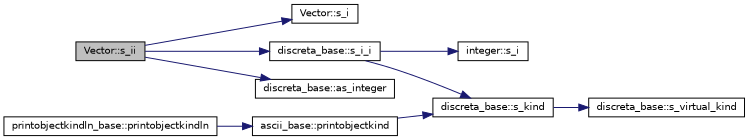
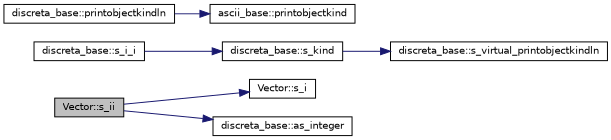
edge "Vector::s_ii" -> "discreta_base::s_i_i": removed
node "integer::s_i": removed
node "discreta_base::s_virtual_kind": label "discreta_base::s_virtual_kind" -> "discreta_base::s_virtual_printobjectkindln"
edge "ascii_base::printobjectkind" -> "discreta_base::s_kind": removed
node "printobjectkindln_base::printobjectkindln": label "printobjectkindln_base::printobjectkindln" -> "discreta_base::printobjectkindln"
